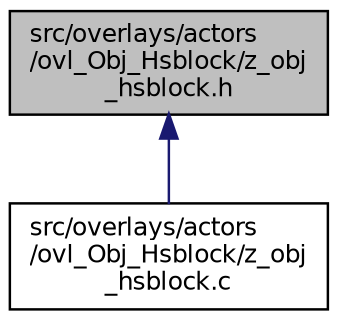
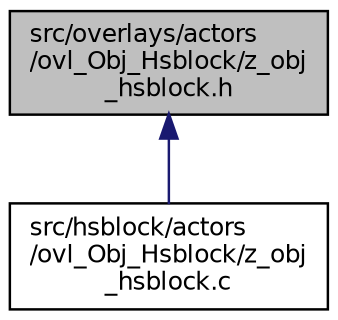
node "src/overlays/actors /ovl_Obj_Hsblock/z_obj _hsblock.c": label "src/overlays/actors /ovl_Obj_Hsblock/z_obj _hsblock.c" -> "src/hsblock/actors /ovl_Obj_Hsblock/z_obj _hsblock.c"
